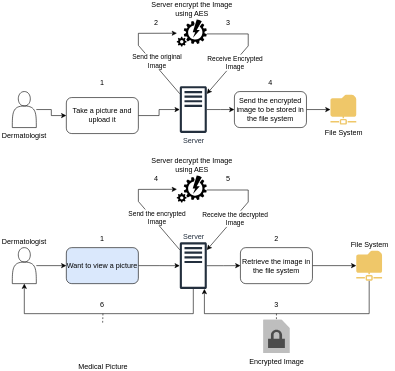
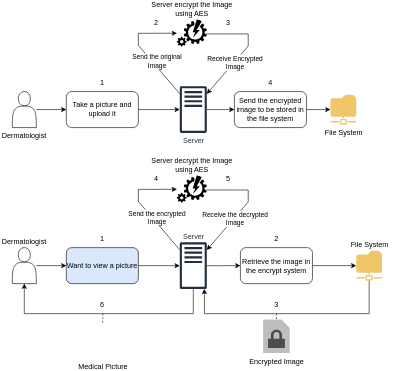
node "Take a picture and upload it": moved (102, 116) -> (102, 110)
node "Retrieve the image in the file system": label "Retrieve the image in the file system" -> "Retrieve the image in the encrypt system"
